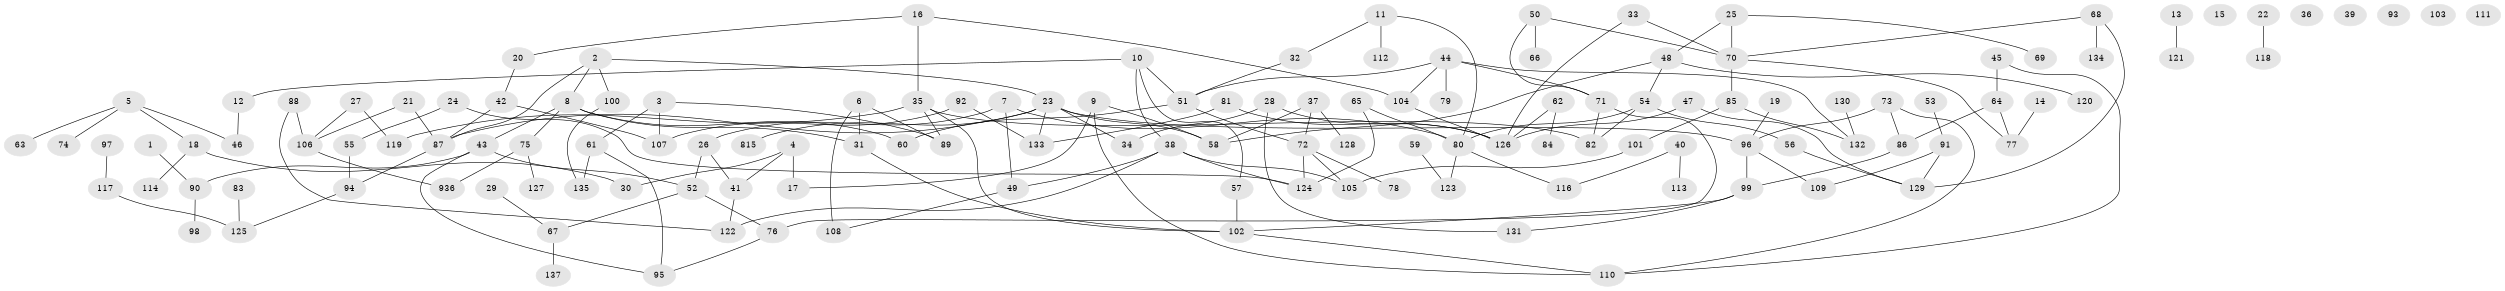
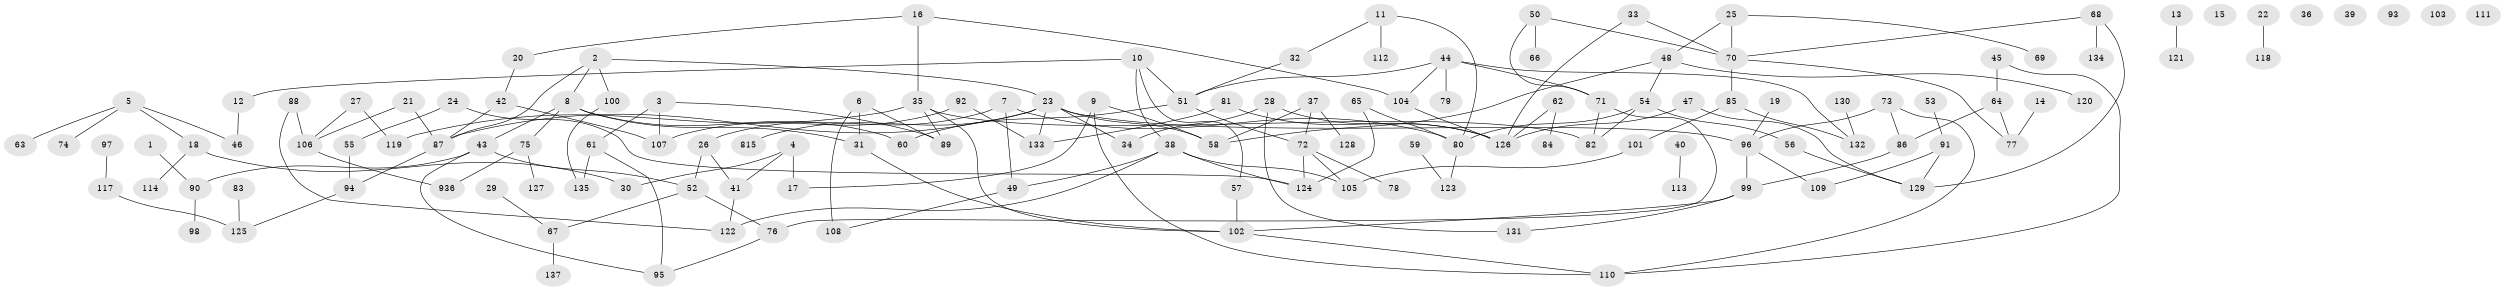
node "116": removed
